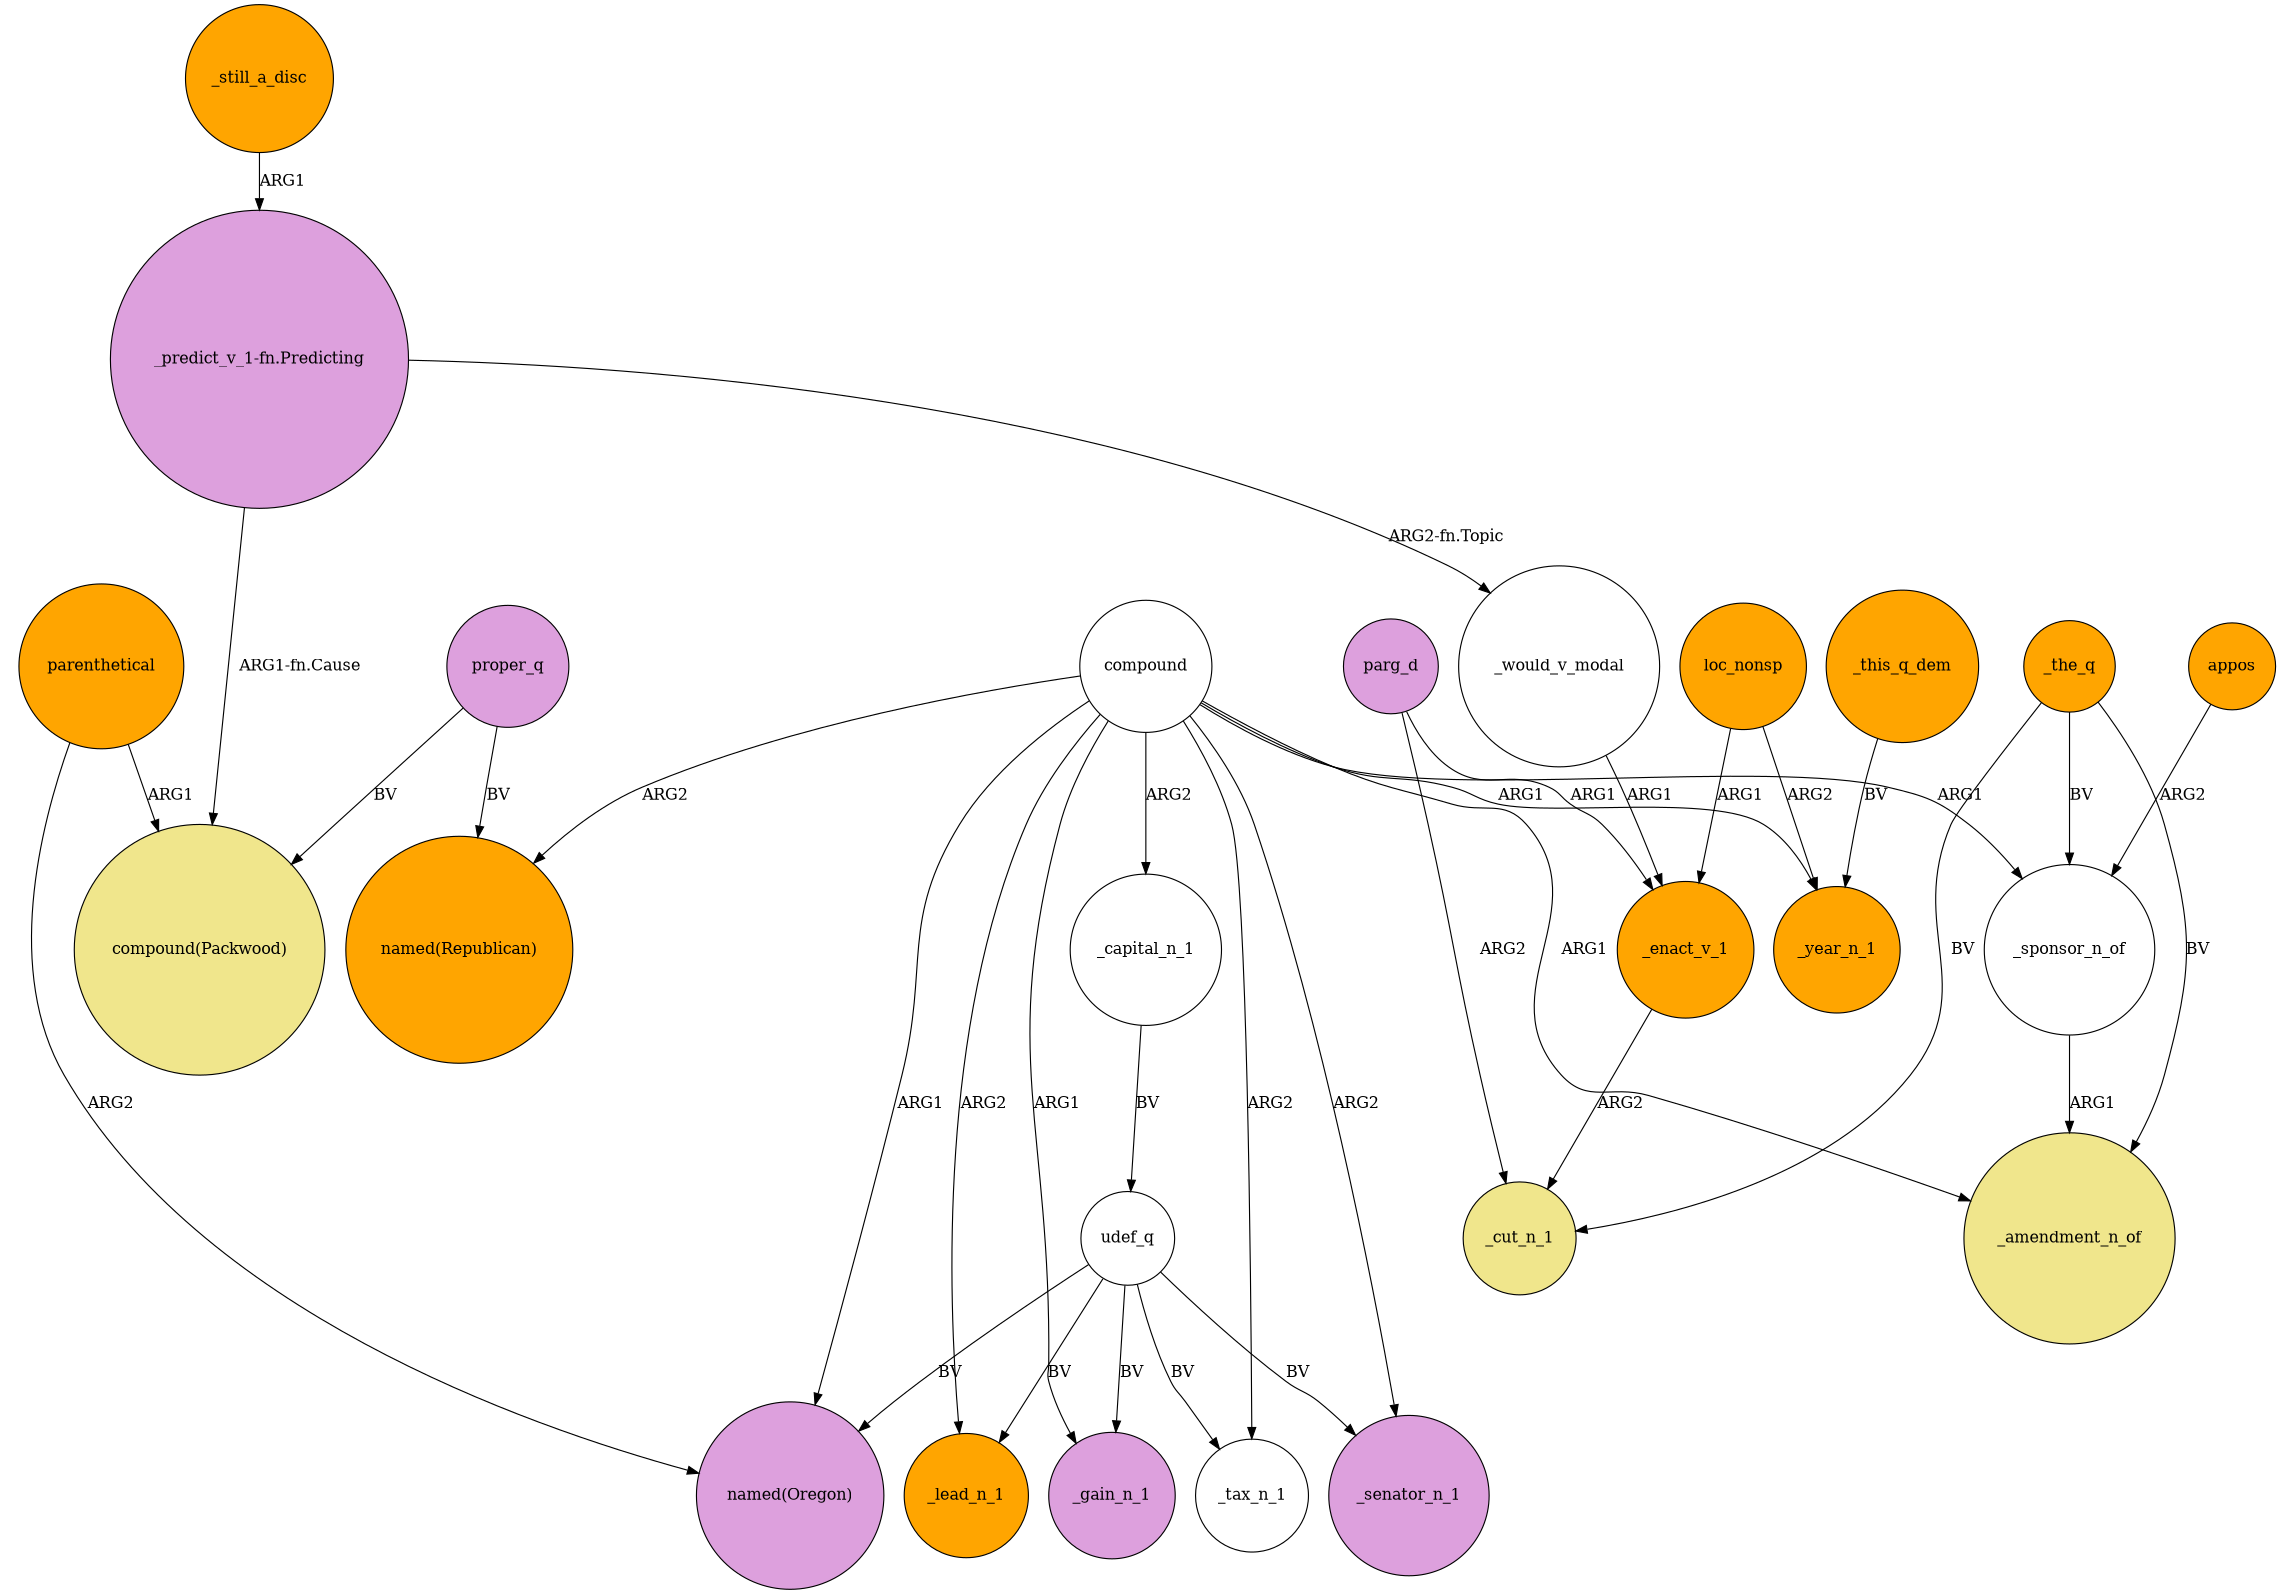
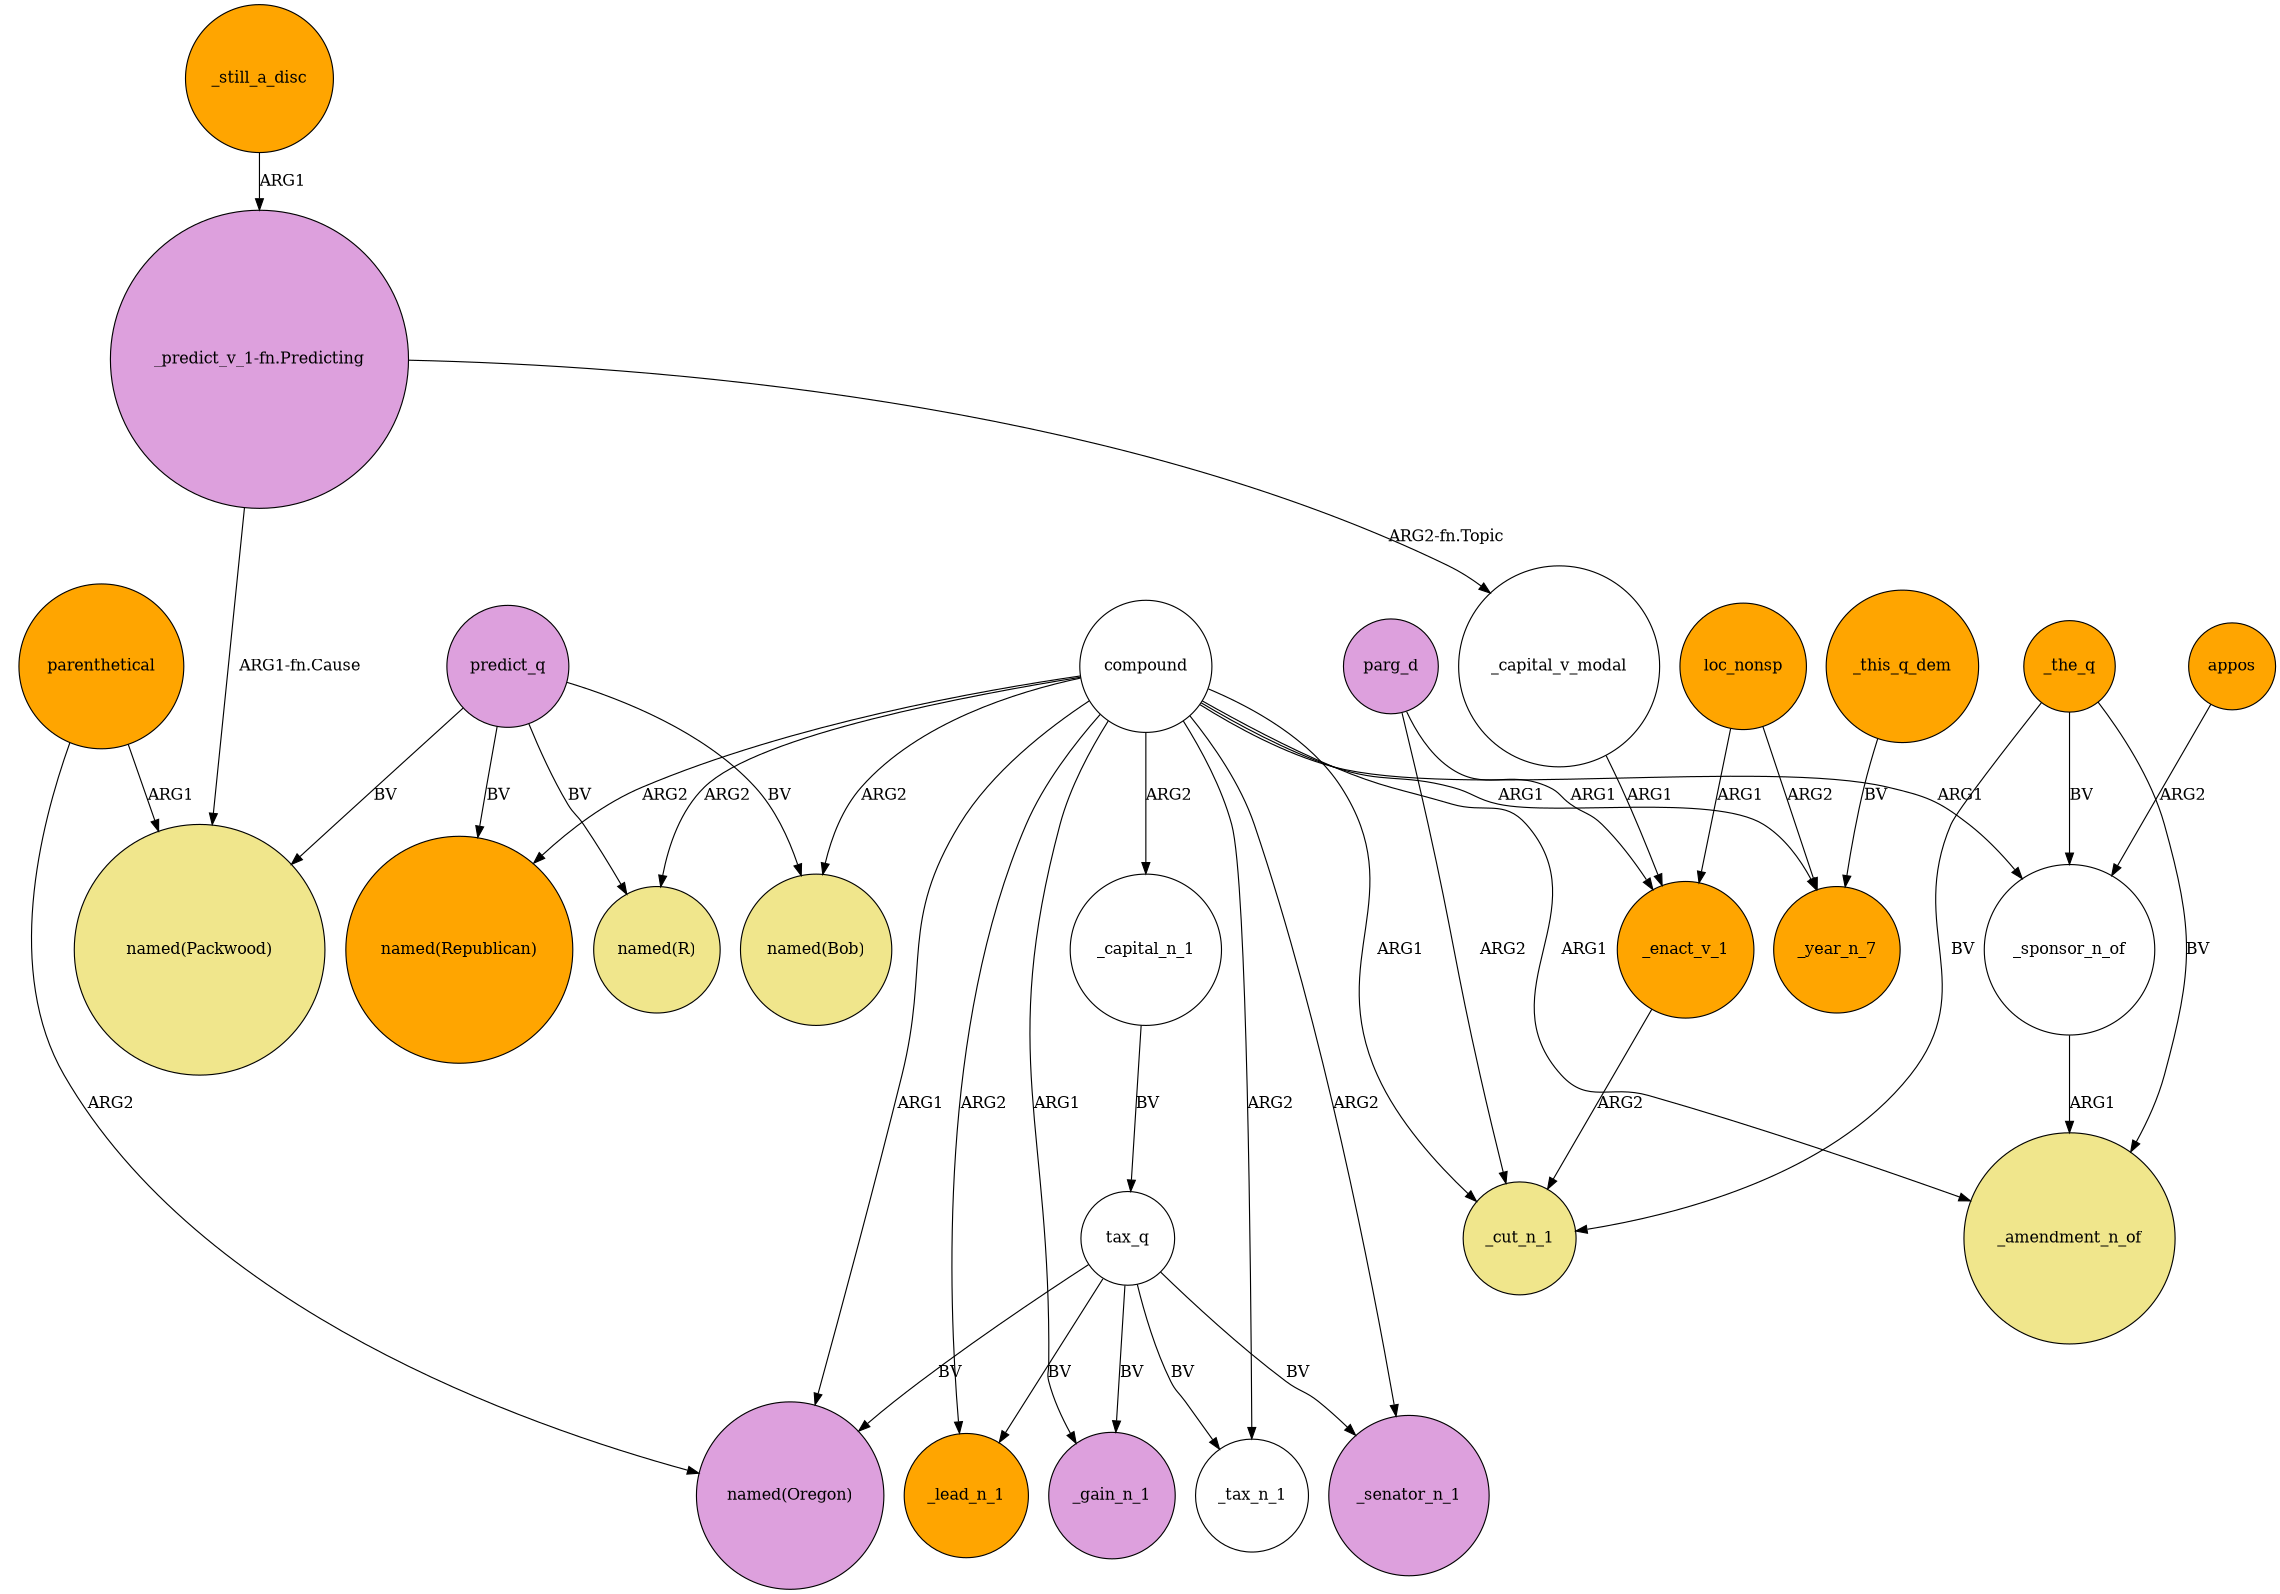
node "proper_q": label "proper_q" -> "predict_q"
node "_would_v_modal": label "_would_v_modal" -> "_capital_v_modal"
edge "compound" -> "_cut_n_1": added, label "ARG1"
node "compound(Packwood)": label "compound(Packwood)" -> "named(Packwood)"
node "named(R)": added
node "named(Bob)": added
node "_year_n_1": label "_year_n_1" -> "_year_n_7"
node "udef_q": label "udef_q" -> "tax_q"
